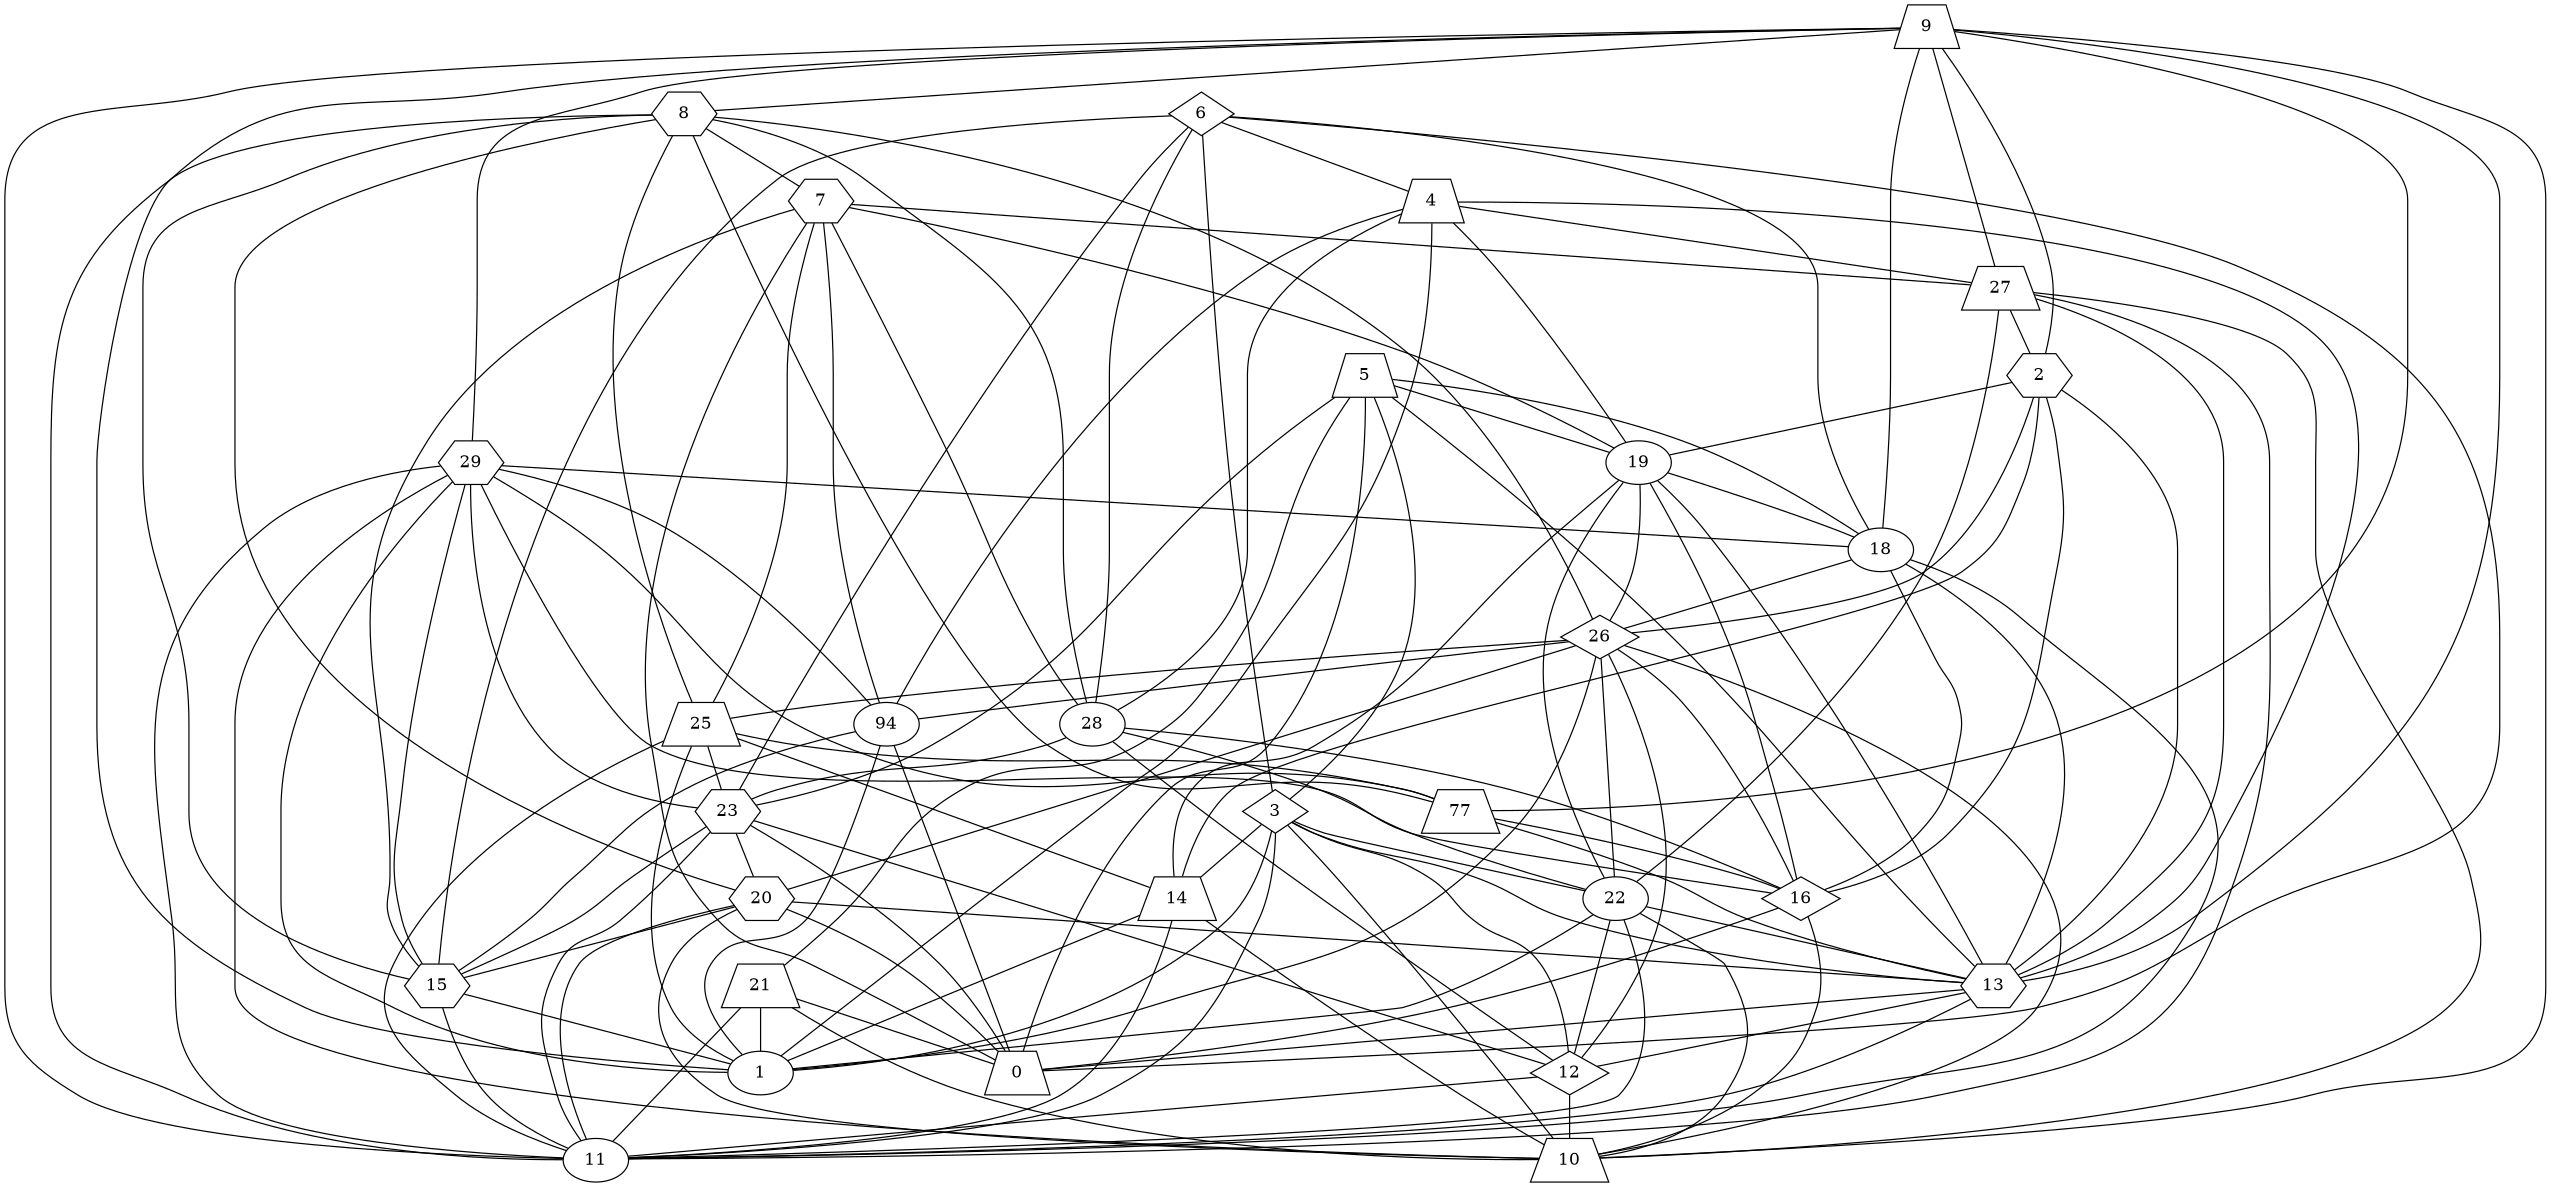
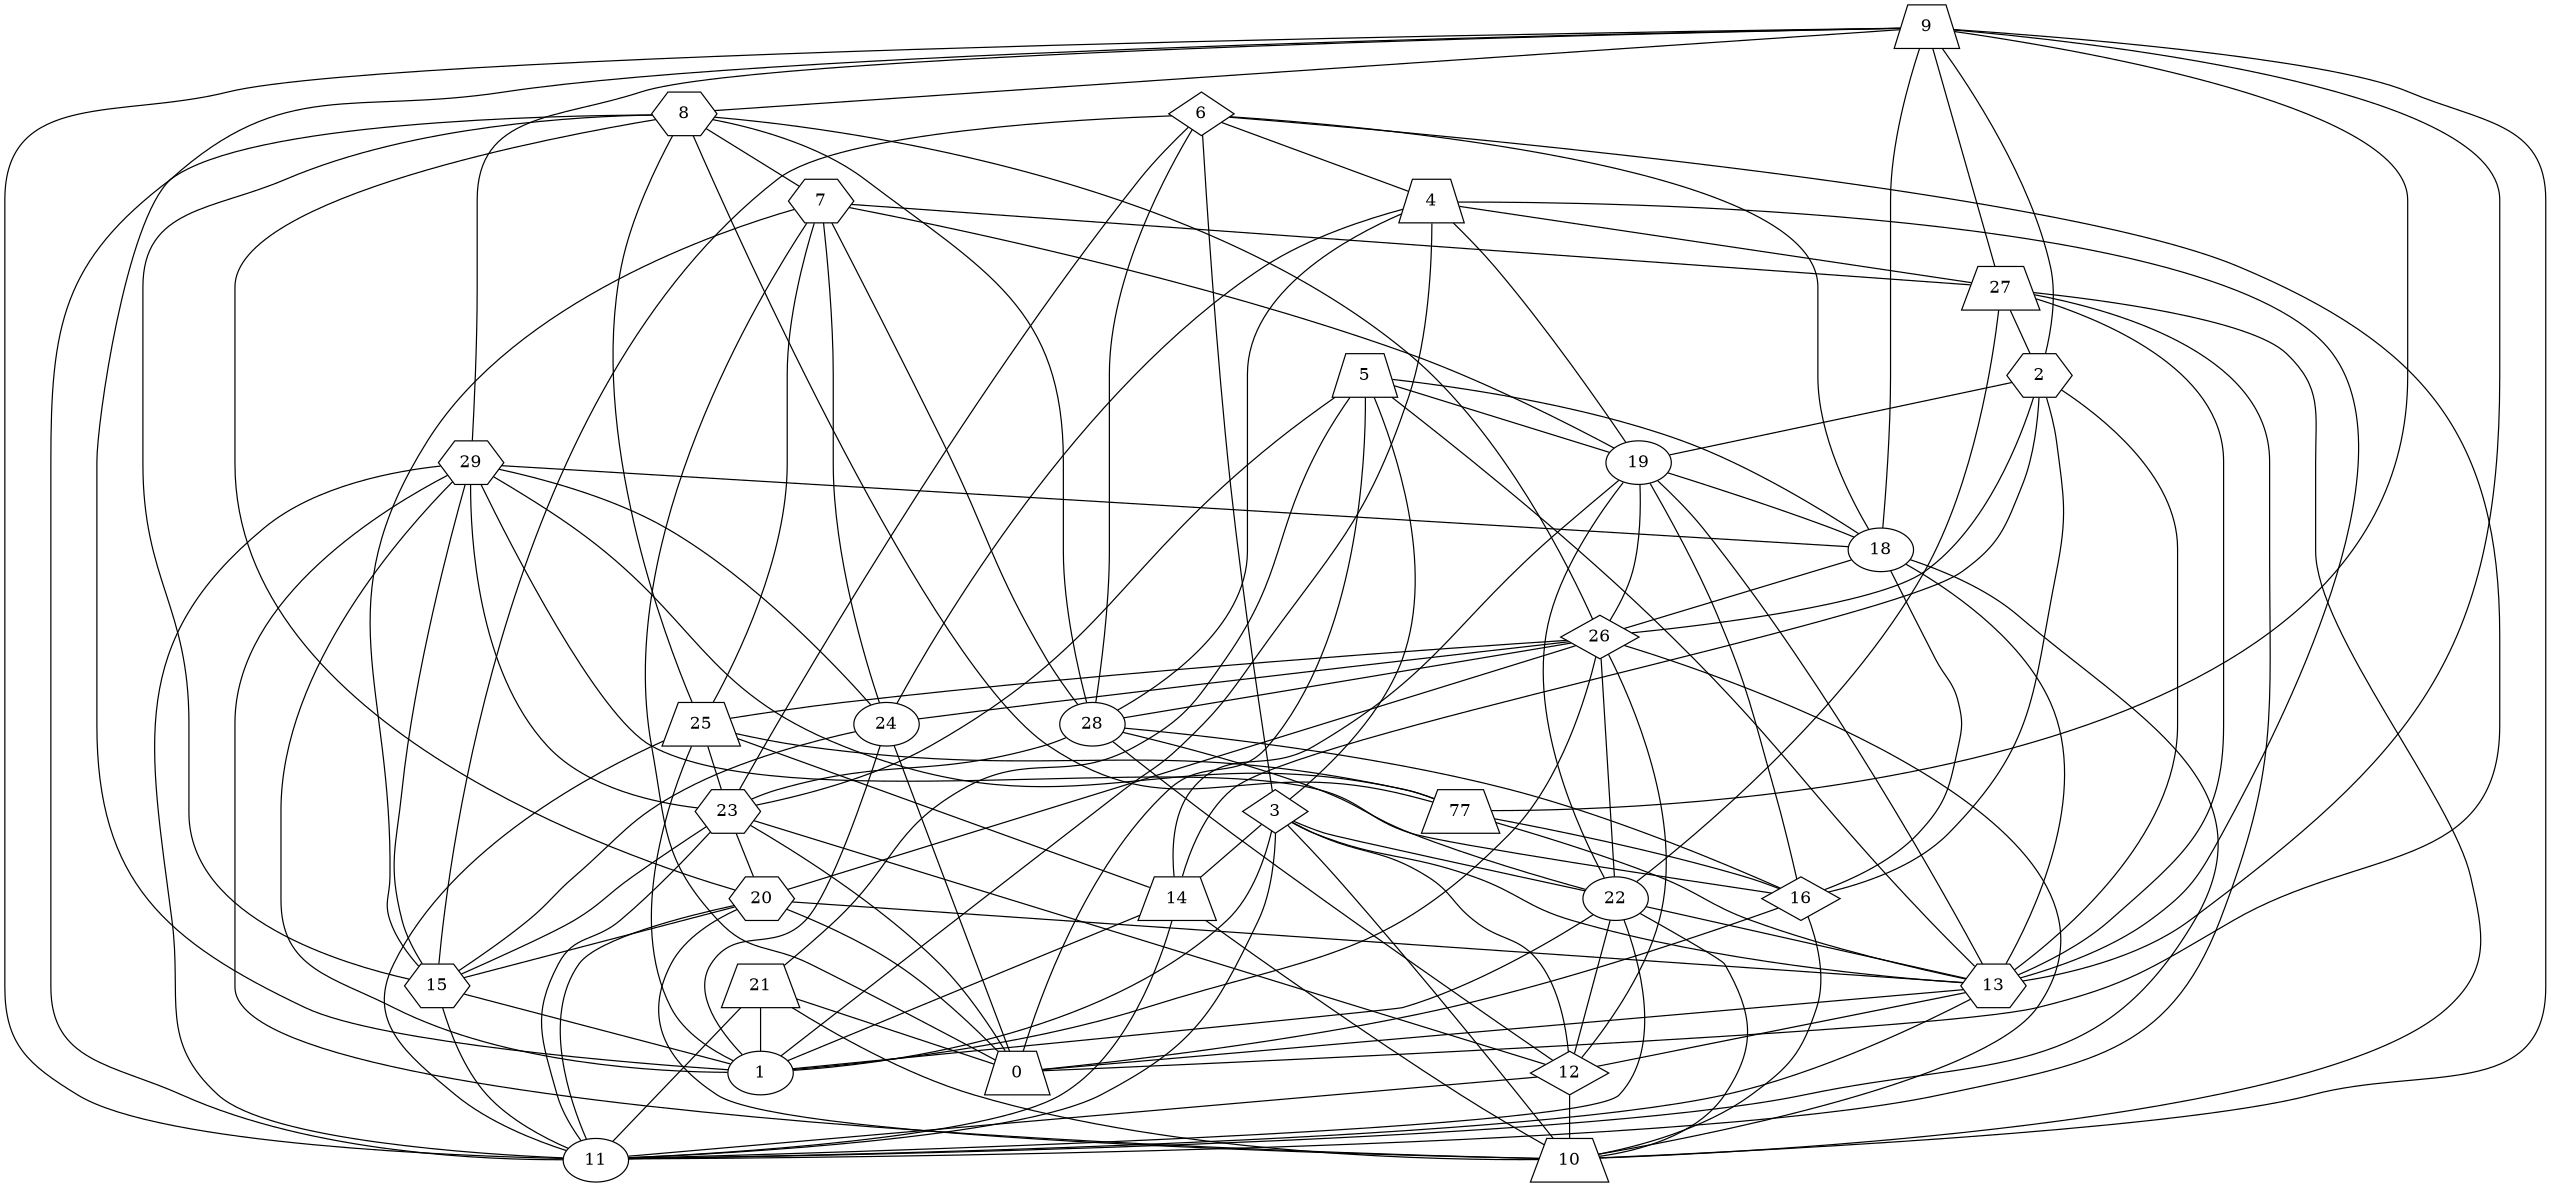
node "94": label "94" -> "24"
edge "26" -- "16": now "26" -- "28"
